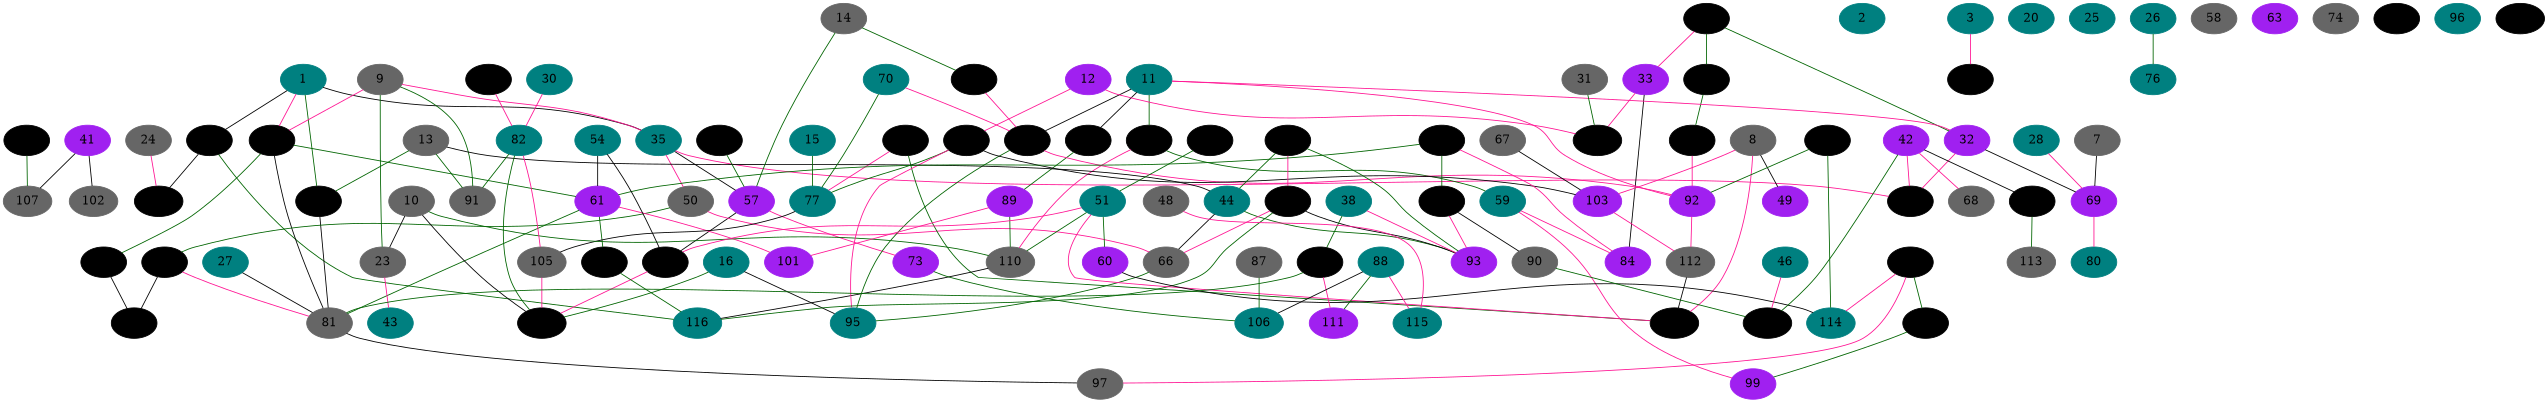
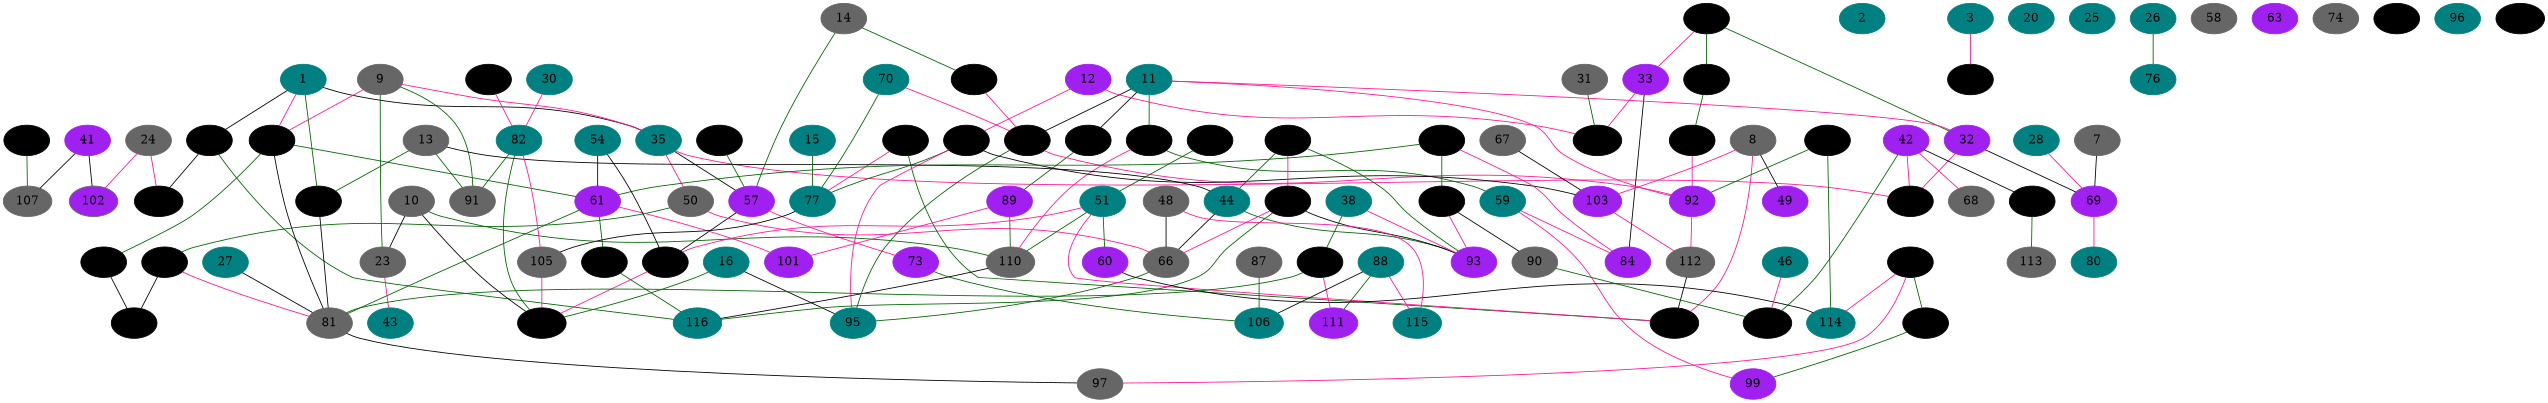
edge "24" -- "102": added
node "102": fillcolor gray40 -> purple
edge "48" -- "66": added
